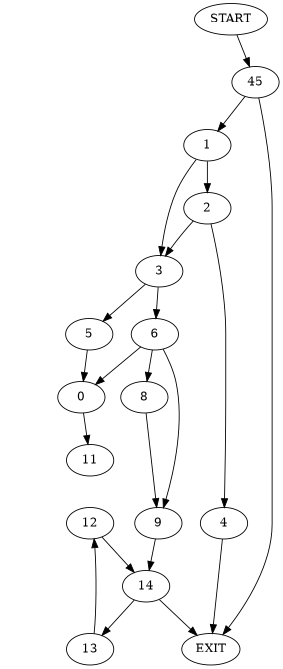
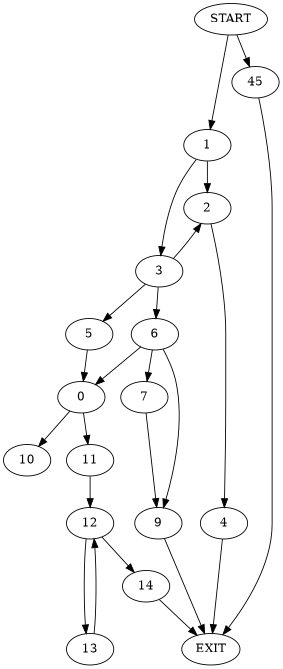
edge "45" -> "1": now "START" -> "1"
edge "2" -> "3": reversed
node "8": label "8" -> "7"
node "10": added
edge "11" -> "12": added
edge "9" -> "14": now "9" -> "EXIT"
edge "14" -> "13": now "12" -> "13"
